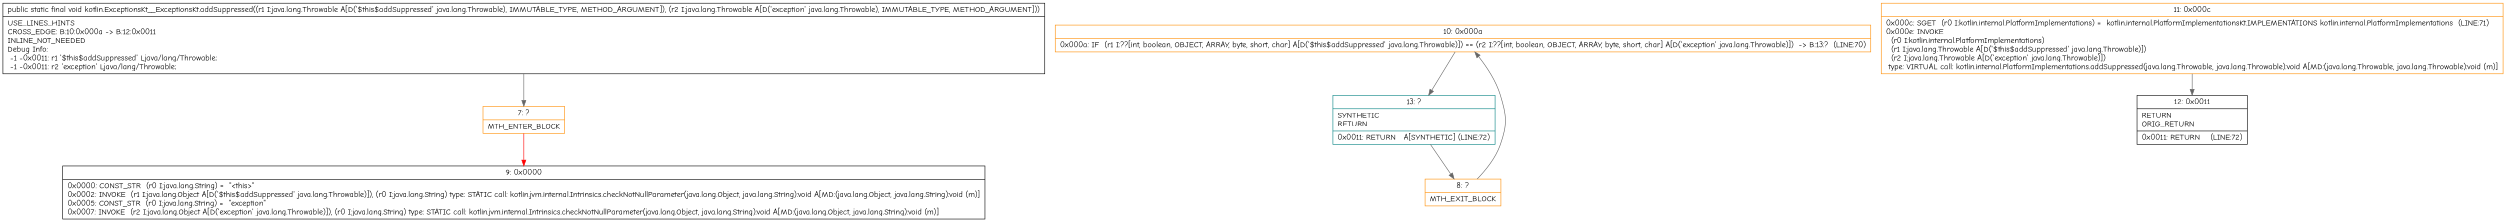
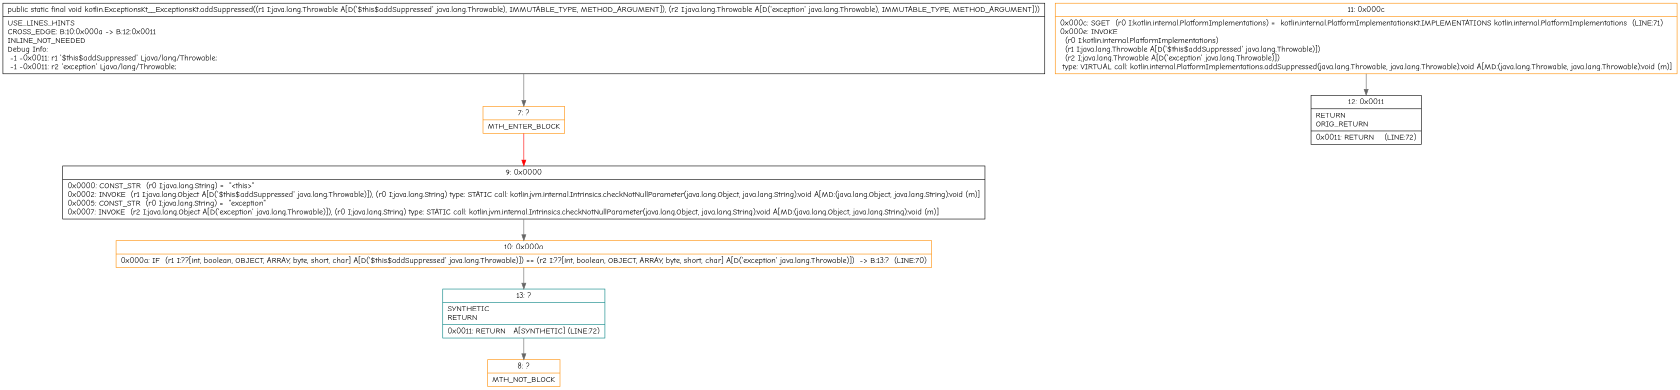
edge "8: ?" -> "10: 0x000a": now "9: 0x0000" -> "10: 0x000a"
node "8: ?": text "MTH_EXIT_BLOCK" -> "MTH_NOT_BLOCK"
